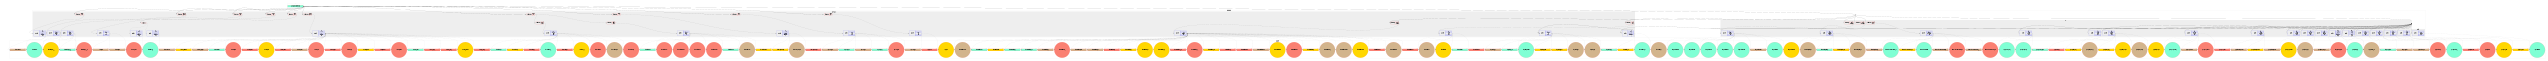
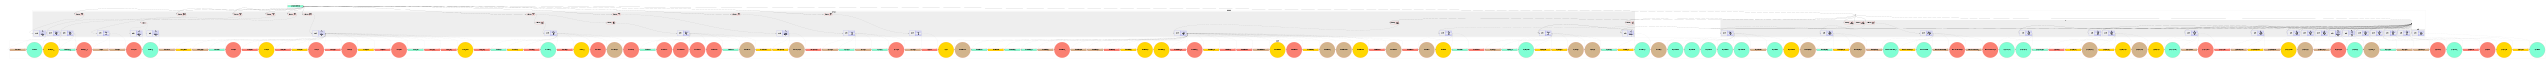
node "sys-libs/db-6.1.29-r1": fillcolor tan -> gold
